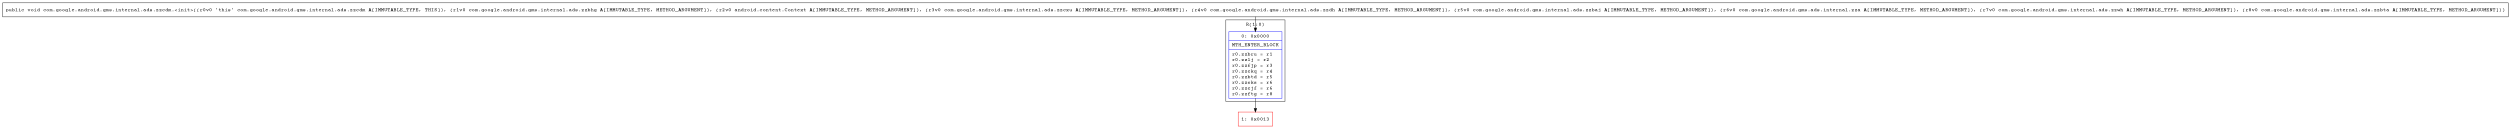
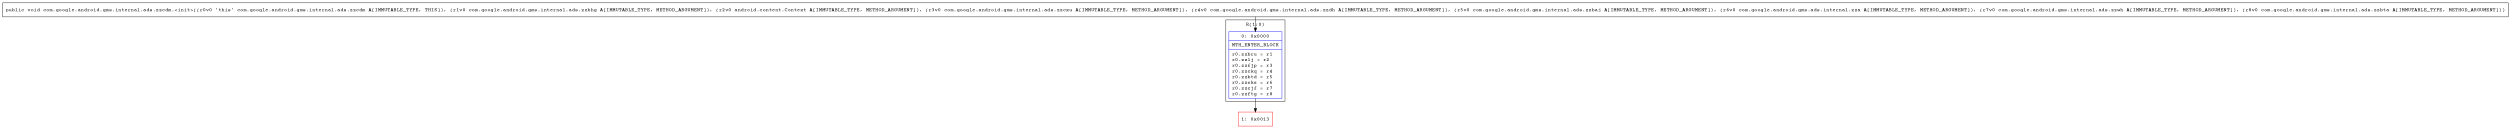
node "0: 0x0000": text "r0.zzejf = r6" -> "r0.zzejf = r7"
